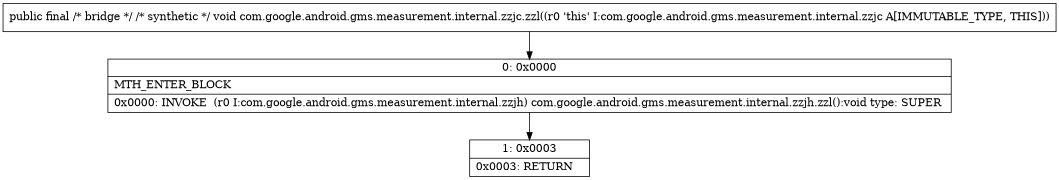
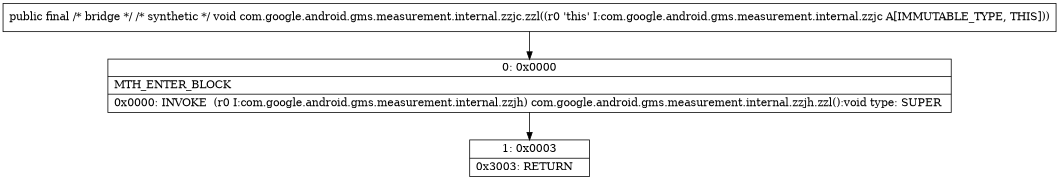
node "1: 0x0003": text "0x0003: RETURN" -> "0x3003: RETURN"
